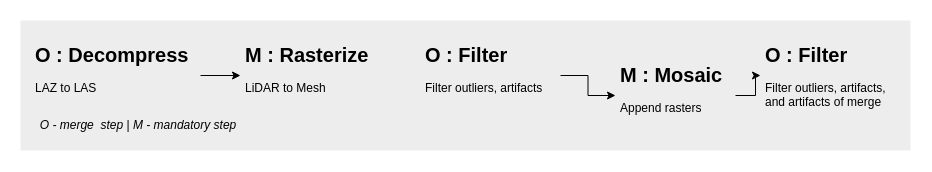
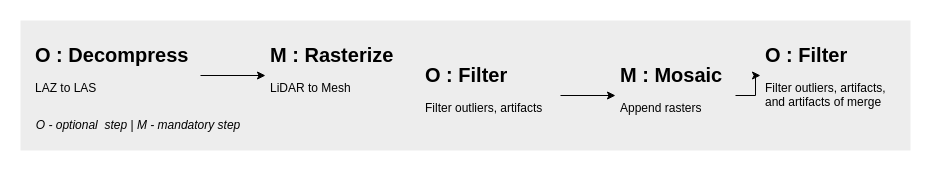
node "M : RasterizeLiDAR to Mesh": moved (311, 76) -> (336, 76)
node "O : FilterFilter outliers, artifacts": moved (491, 76) -> (491, 96)
node "O - merge step | M - mandatory step": label "O - merge step | M - mandatory step" -> "O - optional step | M - mandatory step"
